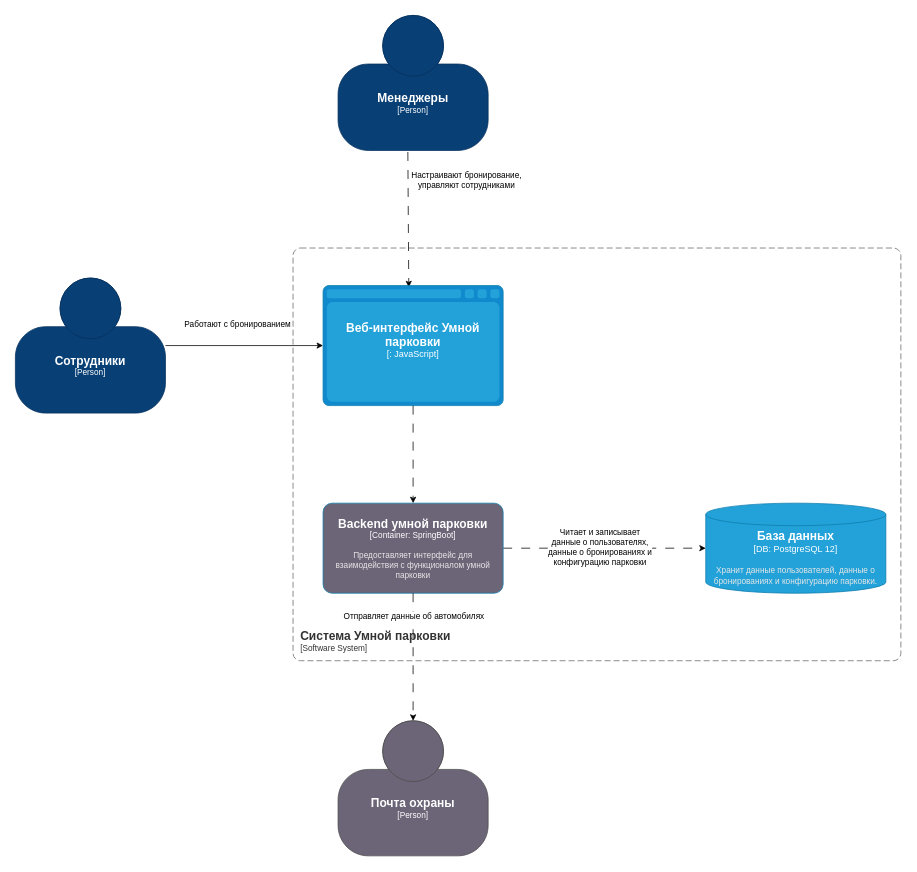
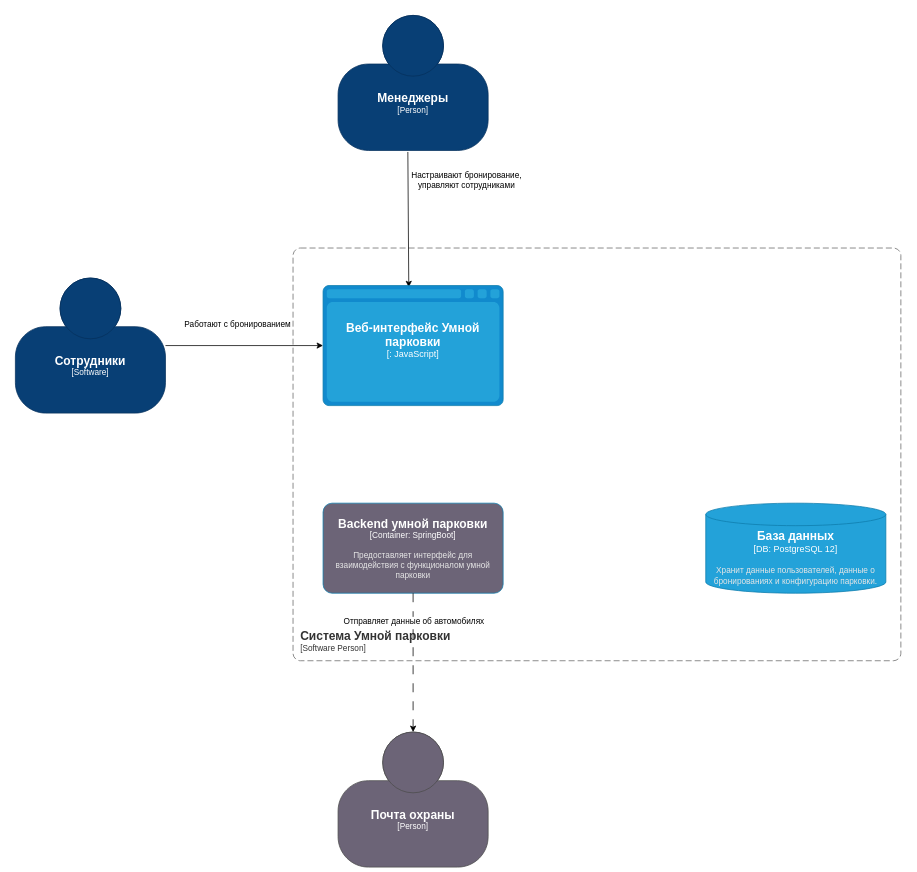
edge "Менеджеры [Person]" -> "Веб-интерфейс Умной парковки [: JavaScript]": style dashed -> solid
node "Сотрудники [Person]": label "Сотрудники [Person]" -> "Сотрудники [Software]"
edge "Веб-интерфейс Умной парковки [: JavaScript]" -> "Backend умной парковки [Container: SpringBoot] Предоставляет интерфейс для взаимодействия с функционалом умной парковки": removed
edge "Backend умной парковки [Container: SpringBoot] Предоставляет интерфейс для взаимодействия с функционалом умной парковки" -> "База данных [DB: PostgreSQL 12] Хранит данные пользователей, данные о бронированиях и конфигурацию парковки.": removed, label "Читает и записывает данные о пользователях, данные о бронированиях и конфигурацию парковки"
node "Система Умной парковки [Software System]": label "Система Умной парковки [Software System]" -> "Система Умной парковки [Software Person]"
node "Почта охраны [Person]": moved (413, 788) -> (413, 799)
